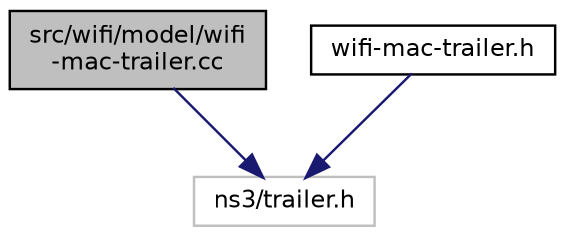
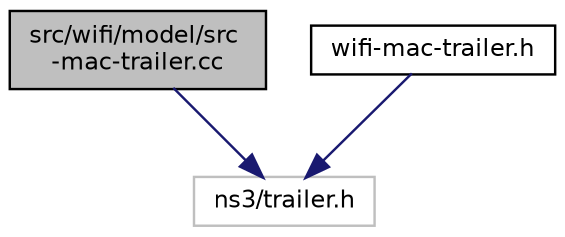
node "src/wifi/model/wifi -mac-trailer.cc": label "src/wifi/model/wifi -mac-trailer.cc" -> "src/wifi/model/src -mac-trailer.cc"
